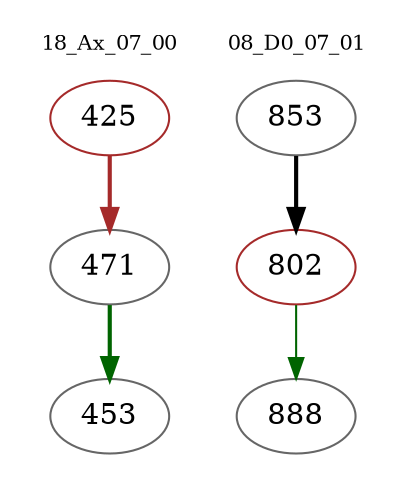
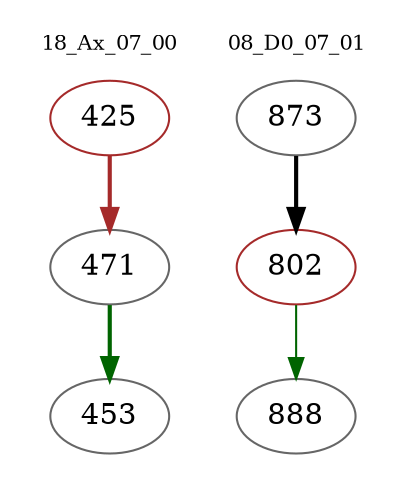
node "853": label "853" -> "873"
